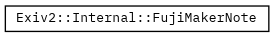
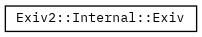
node "Exiv2::Internal::FujiMakerNote": label "Exiv2::Internal::FujiMakerNote" -> "Exiv2::Internal::Exiv"
